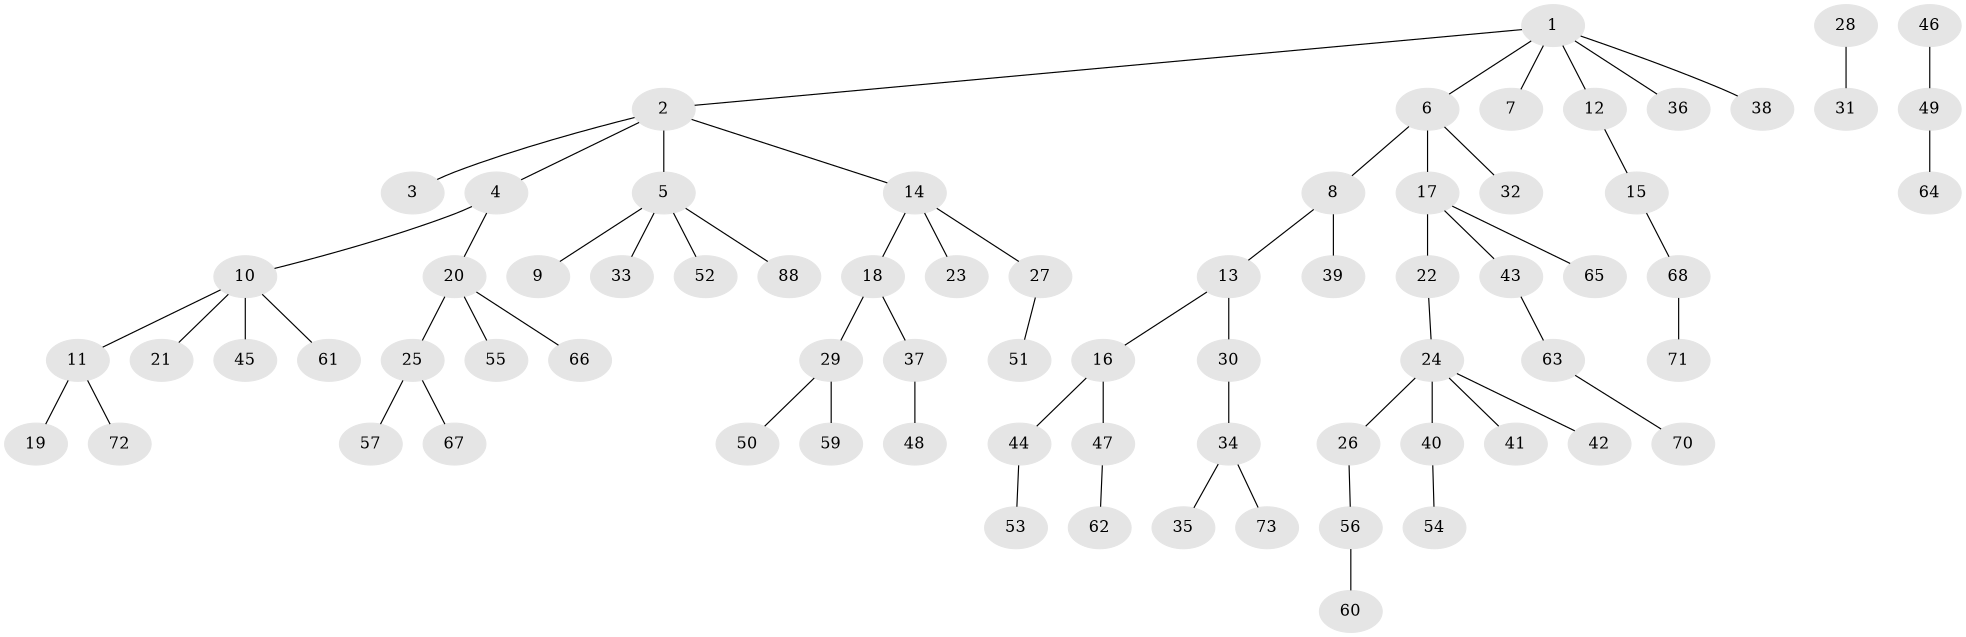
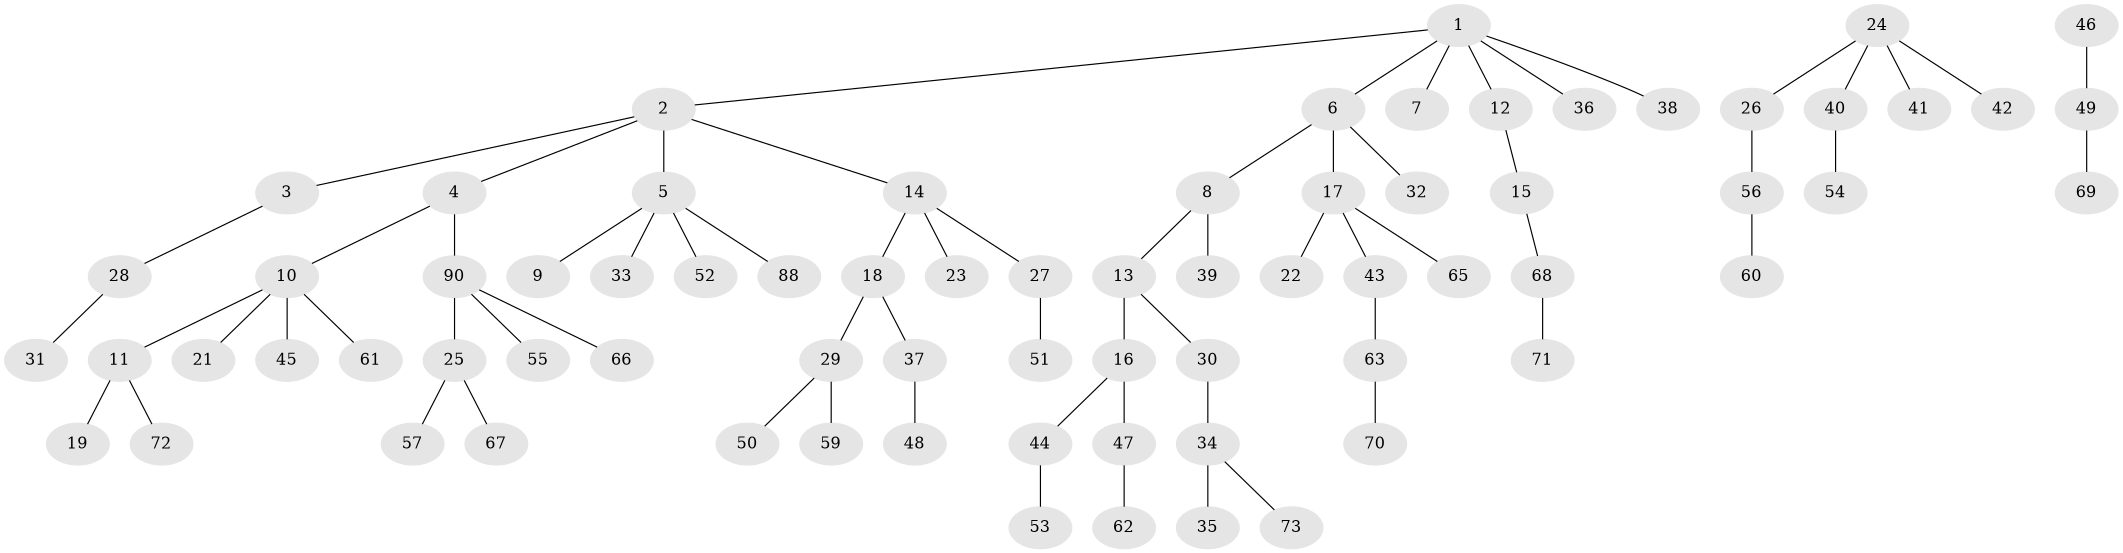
node "64": label "64" -> "69"
edge "3" -- "28": added
node "20": label "20" -> "90"
edge "22" -- "24": removed
